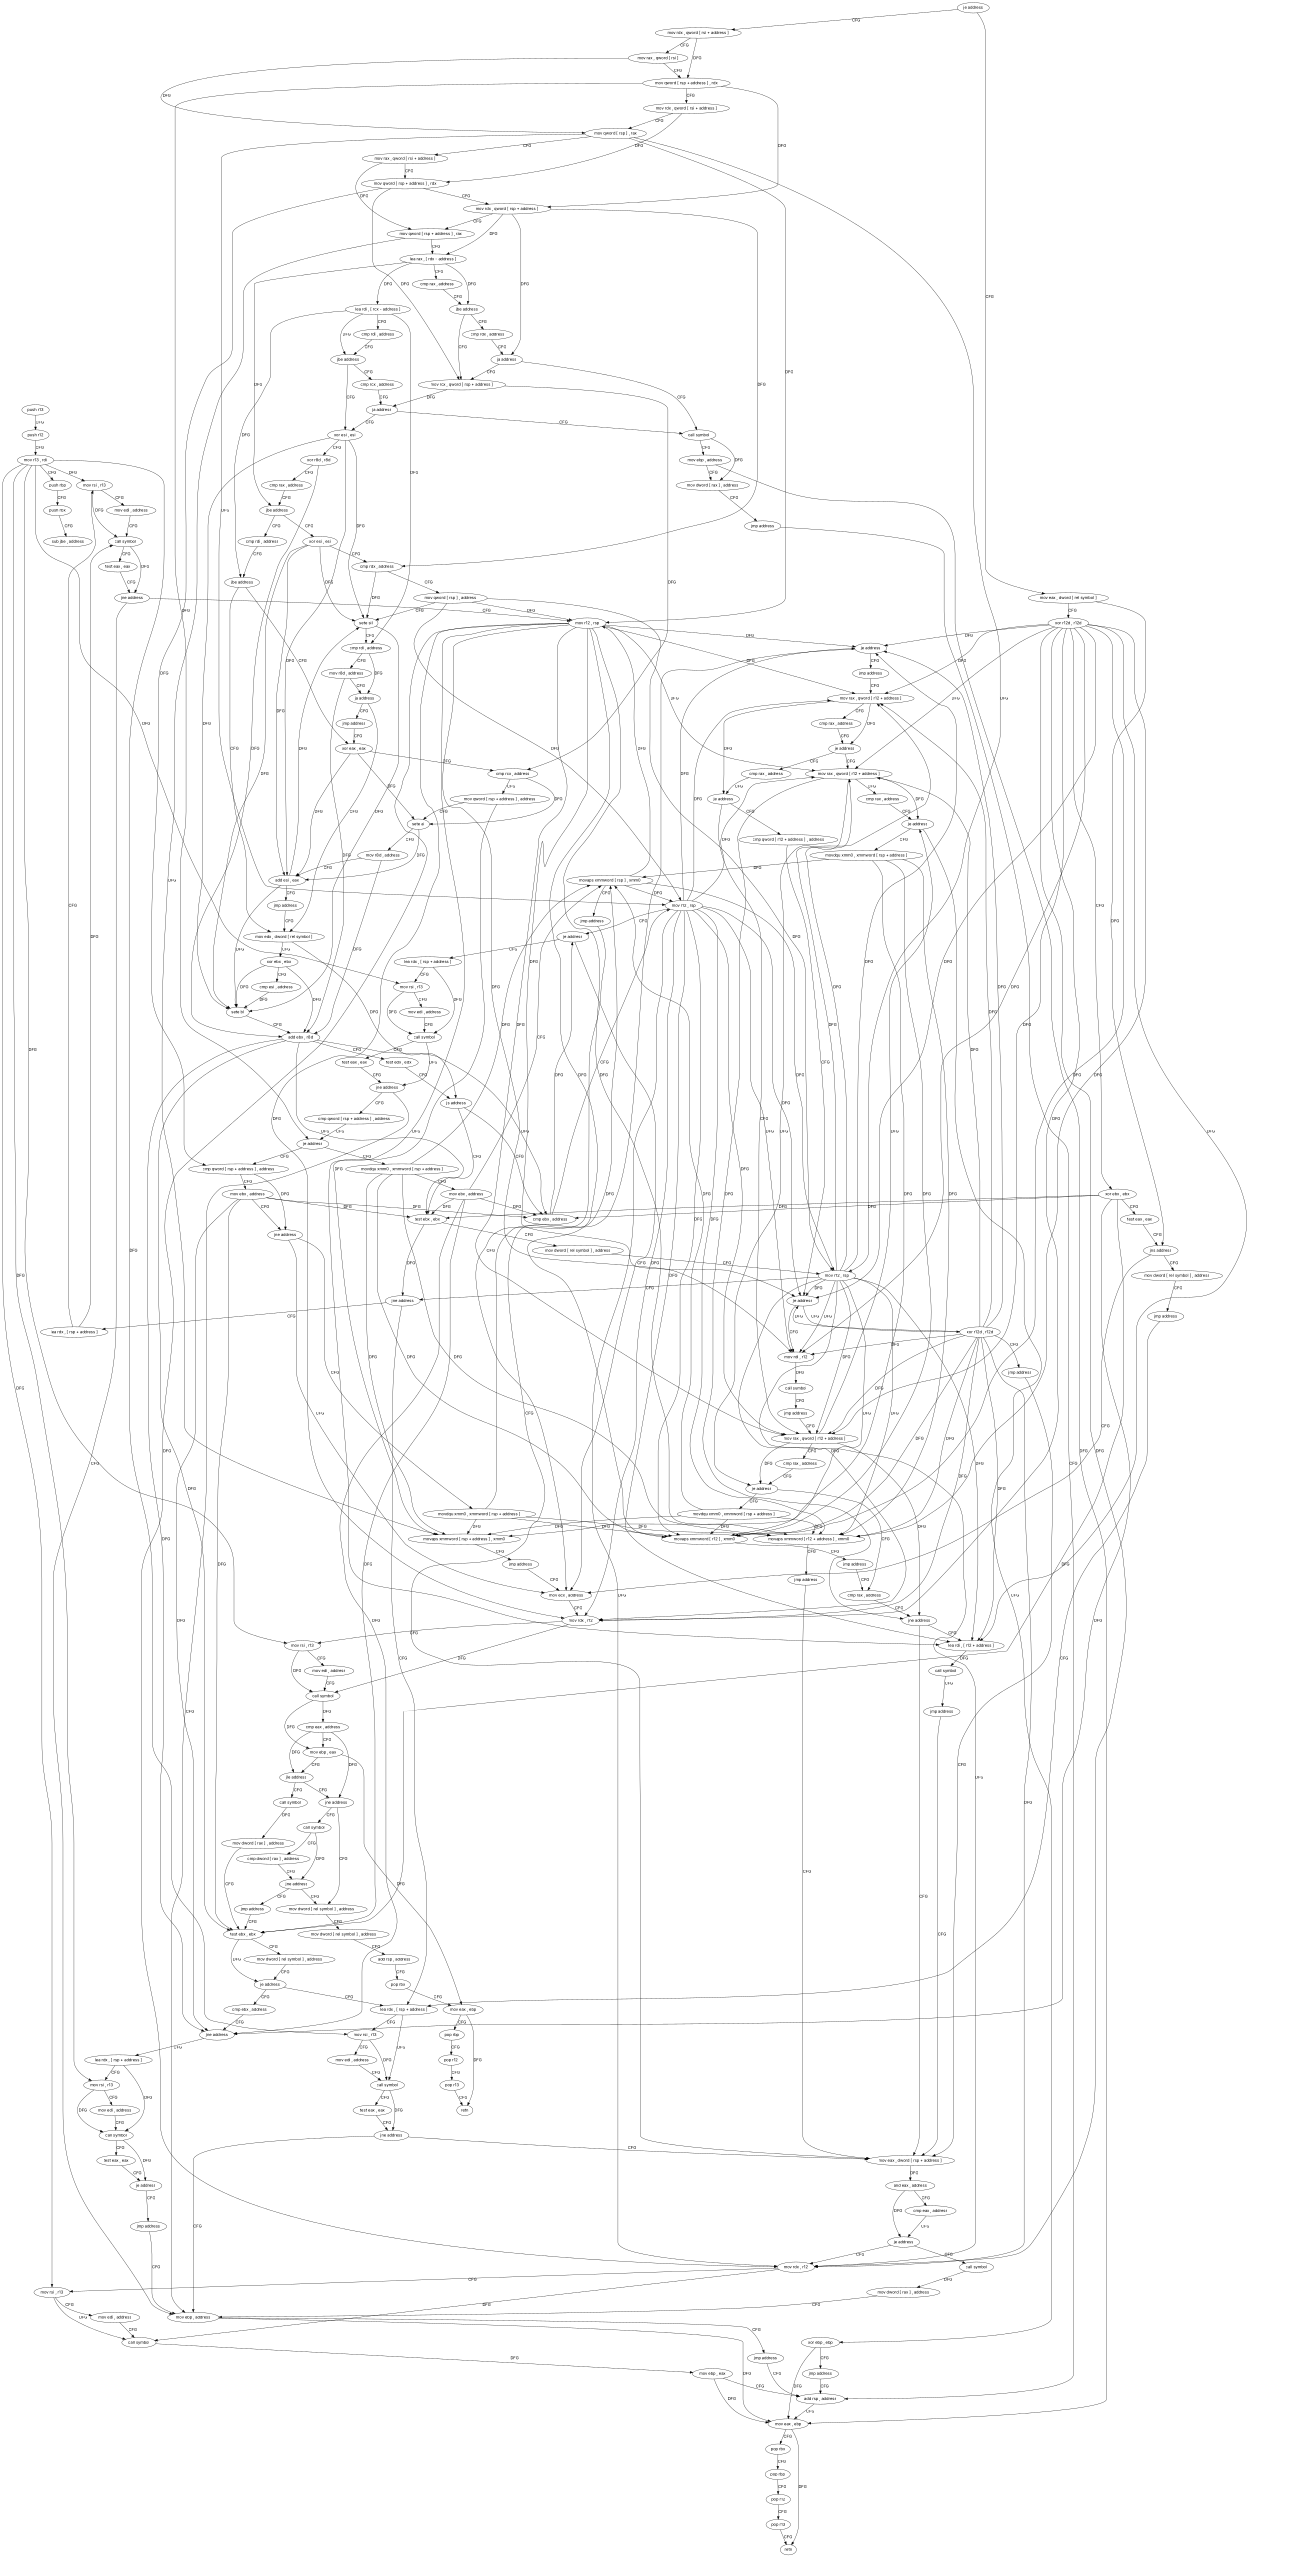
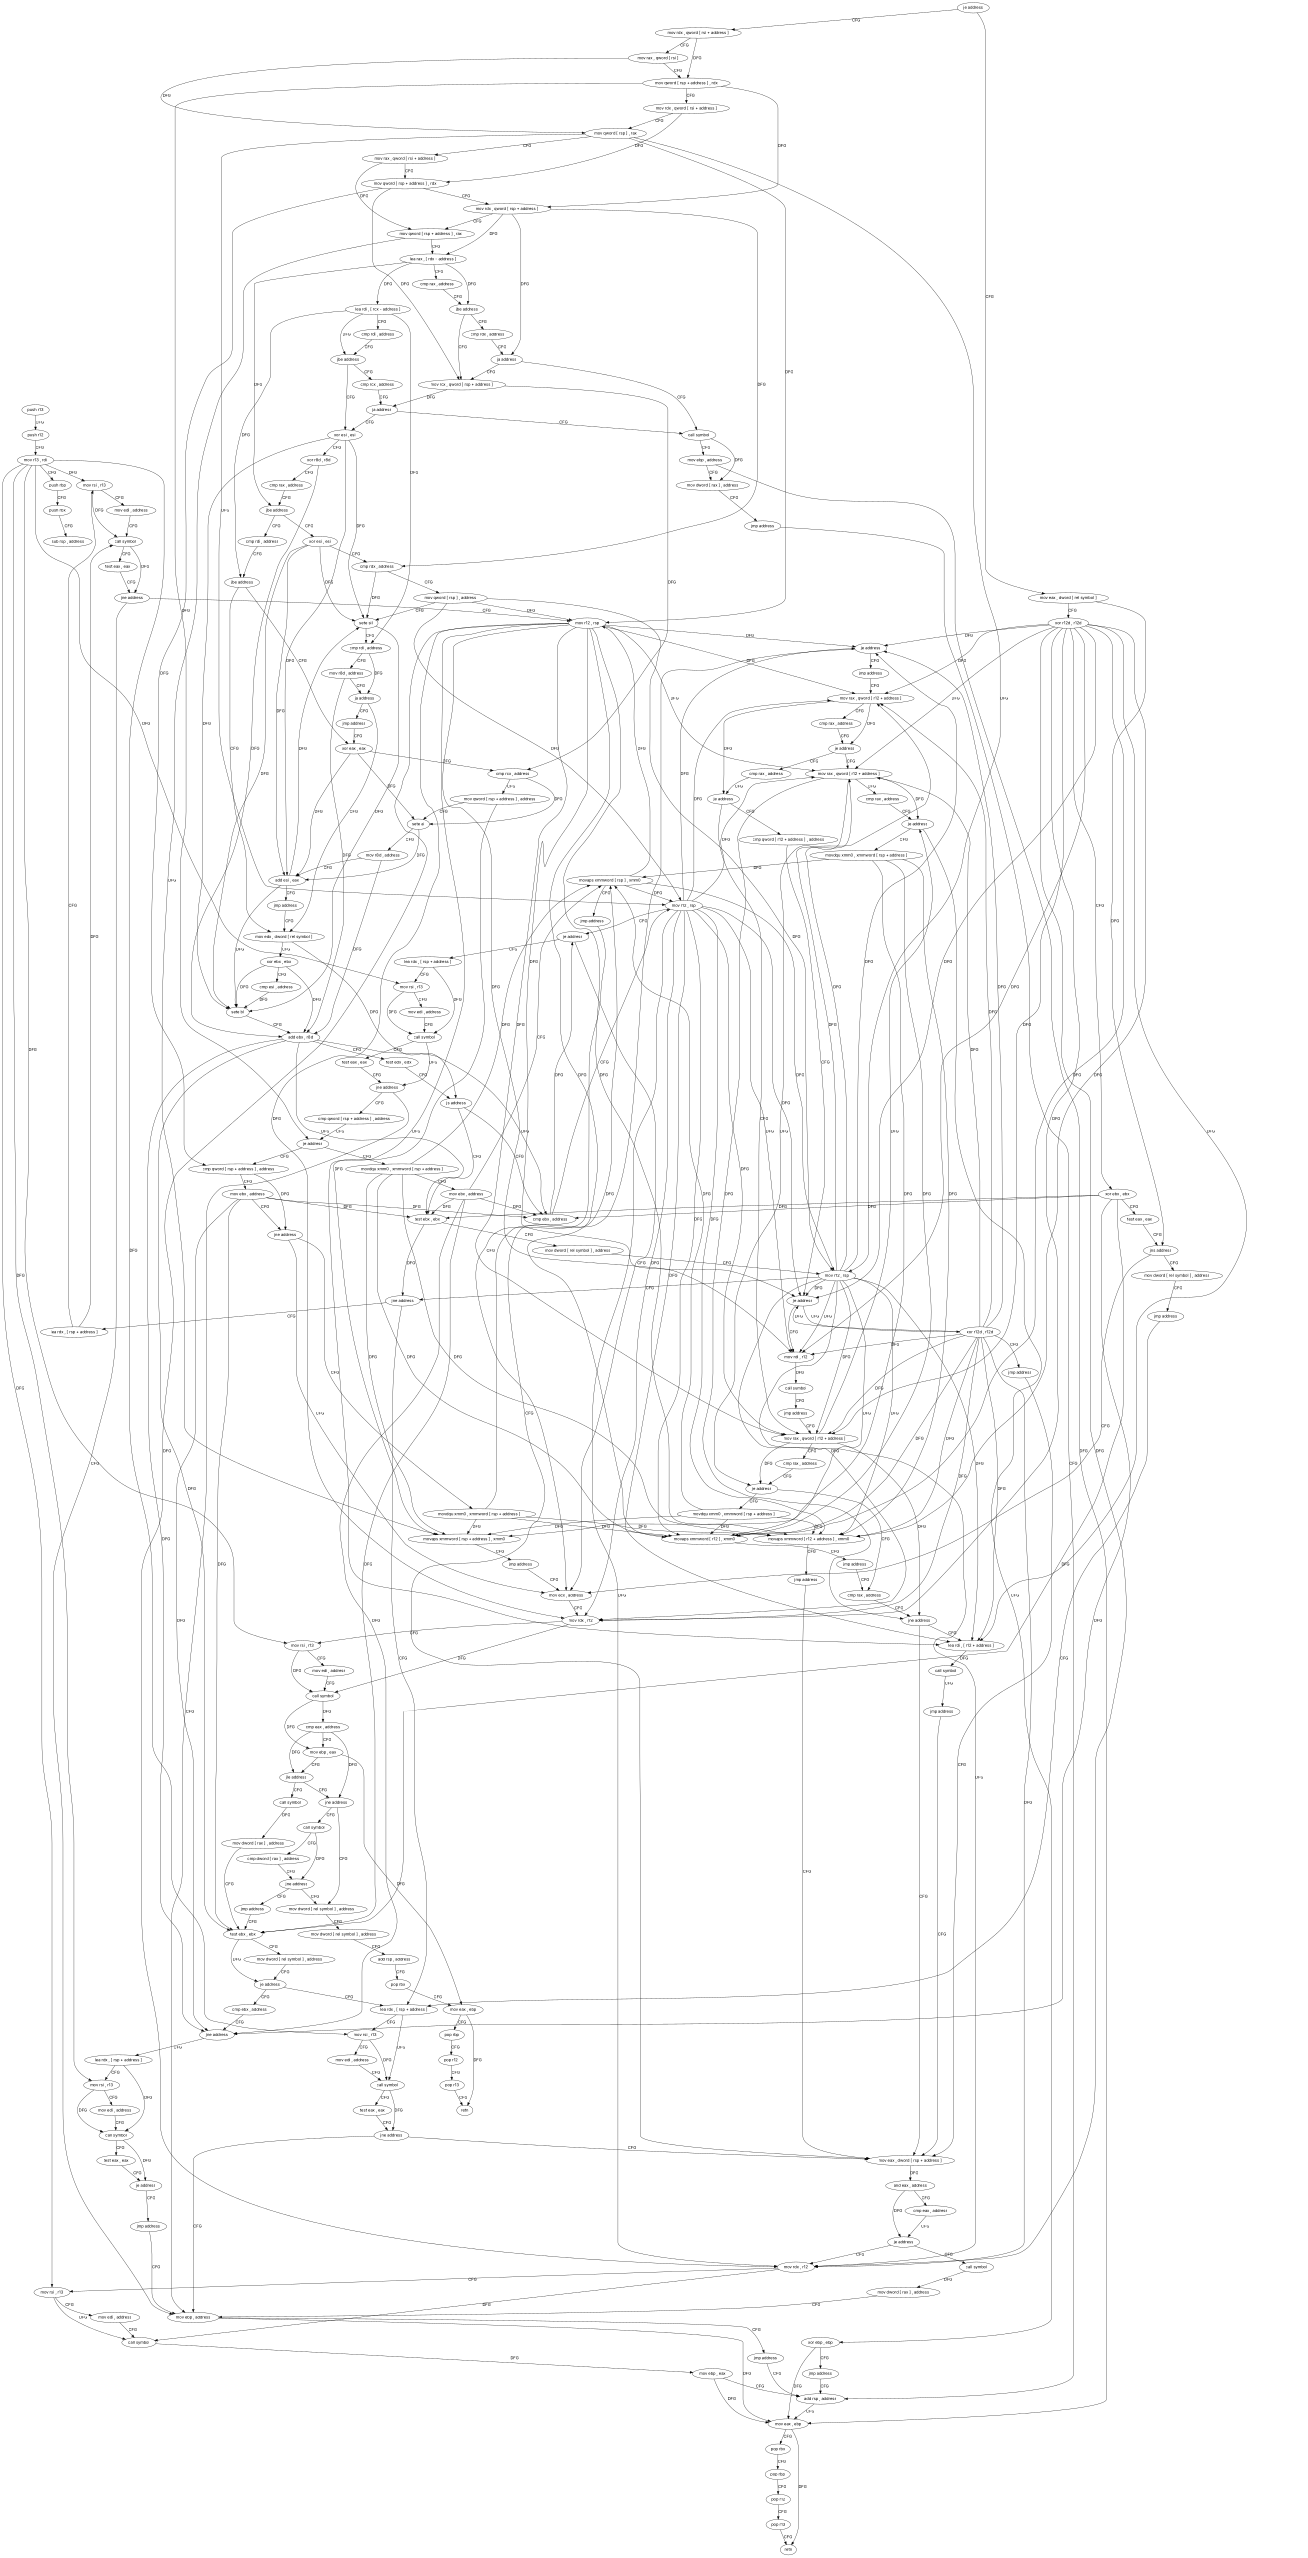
node "sub jbe , address": label "sub jbe , address" -> "sub rsp , address"
